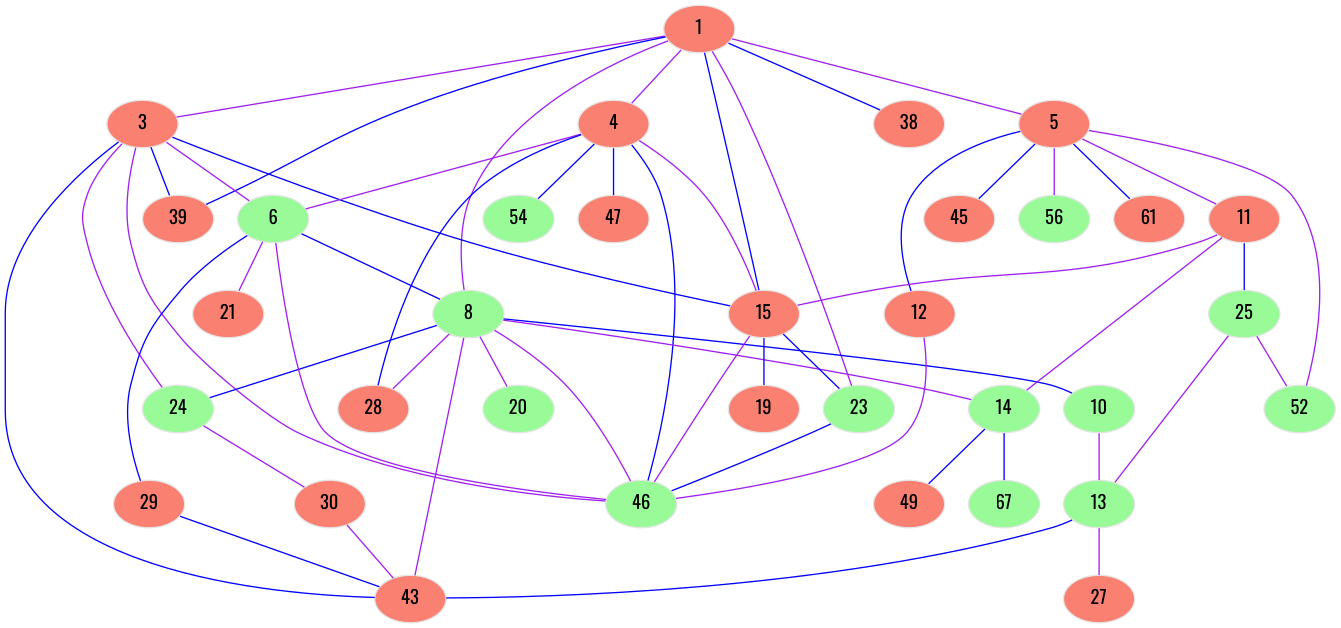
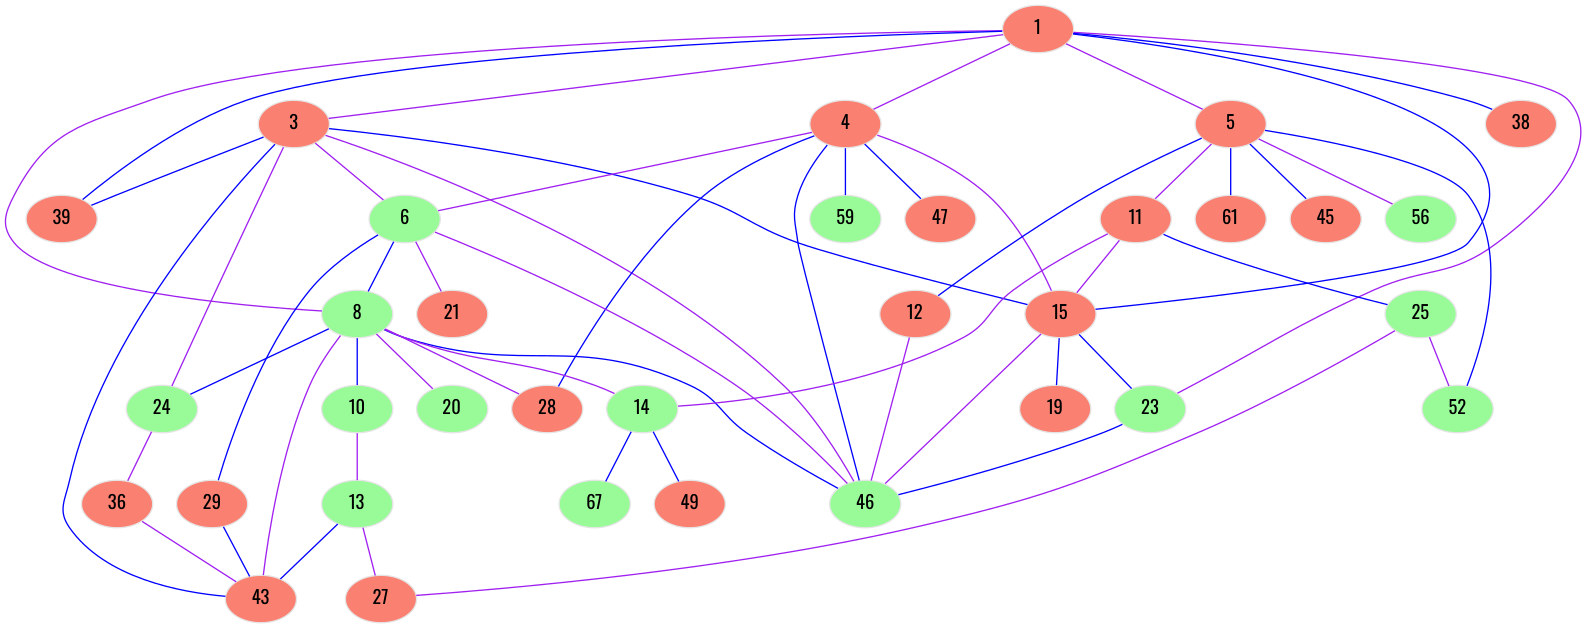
edge "5" -- "52": color purple -> blue
node "54": label "54" -> "59"
edge "8" -- "46": color purple -> blue
edge "25" -- "13": now "25" -- "27"
node "30": label "30" -> "36"
